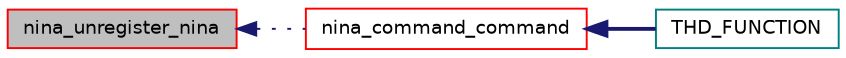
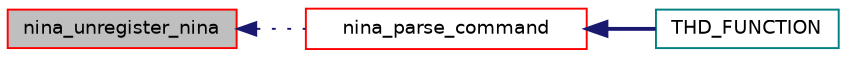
node "nina_command_command": label "nina_command_command" -> "nina_parse_command"
